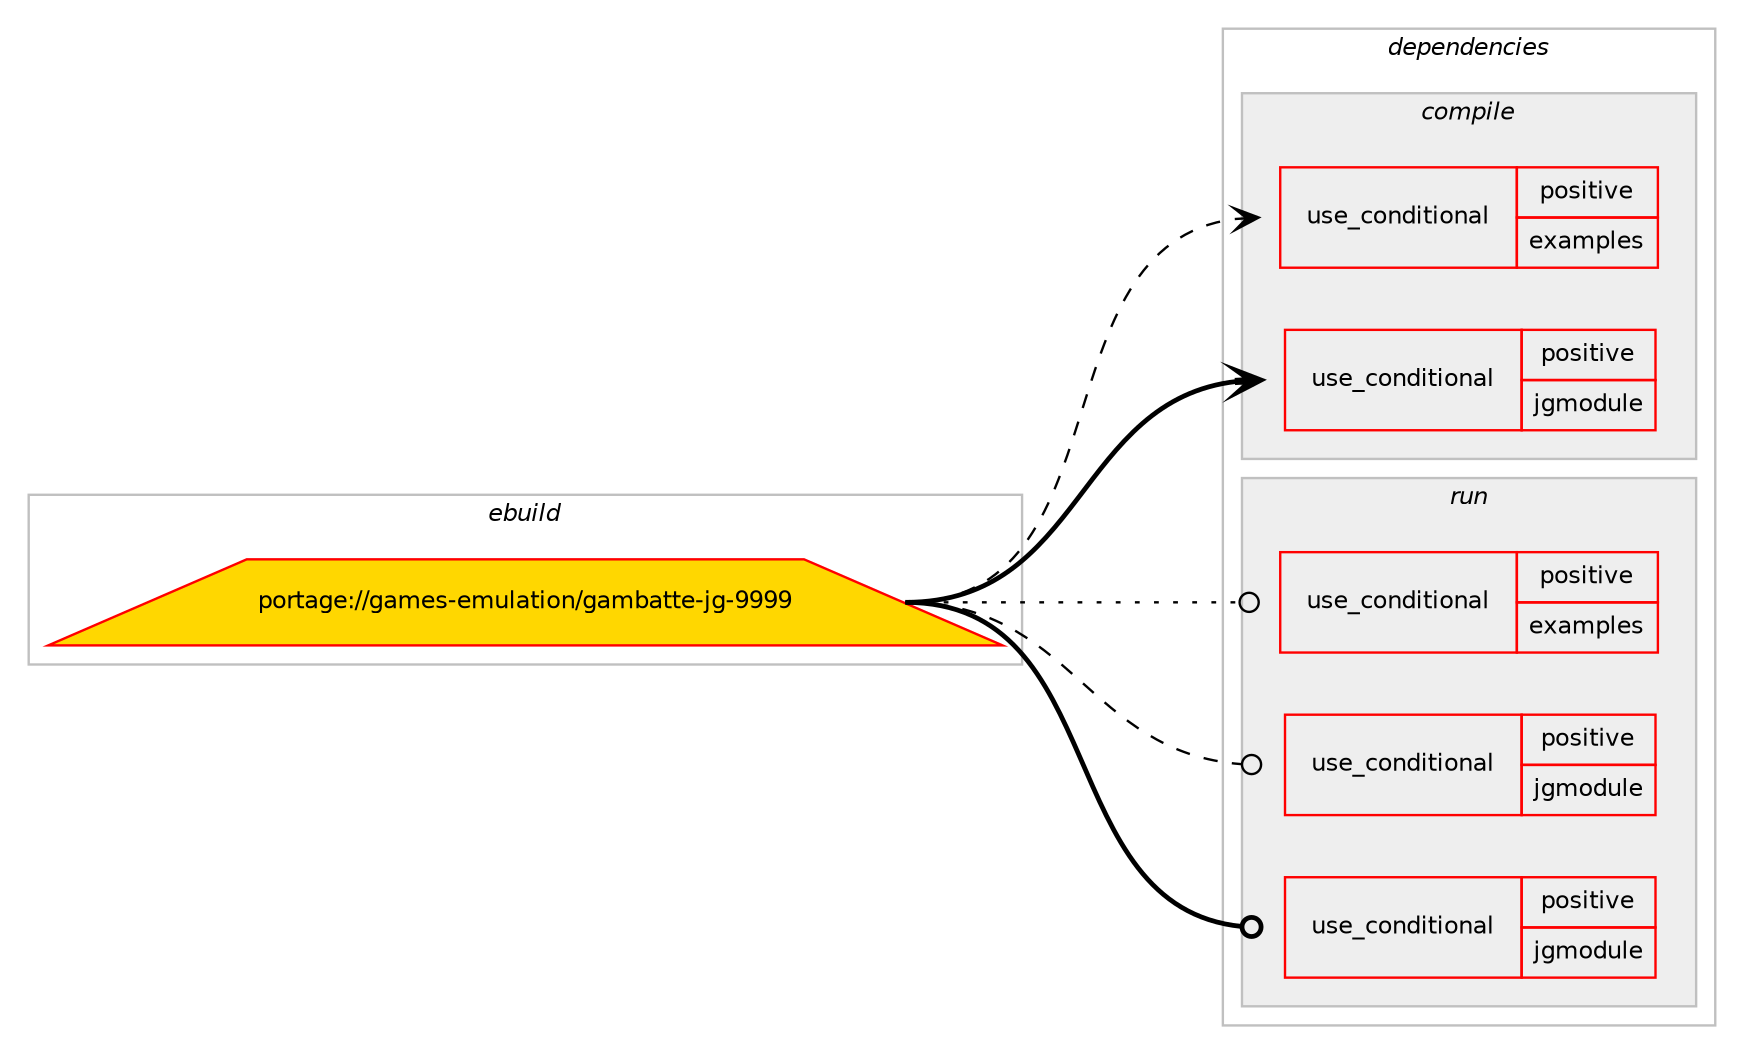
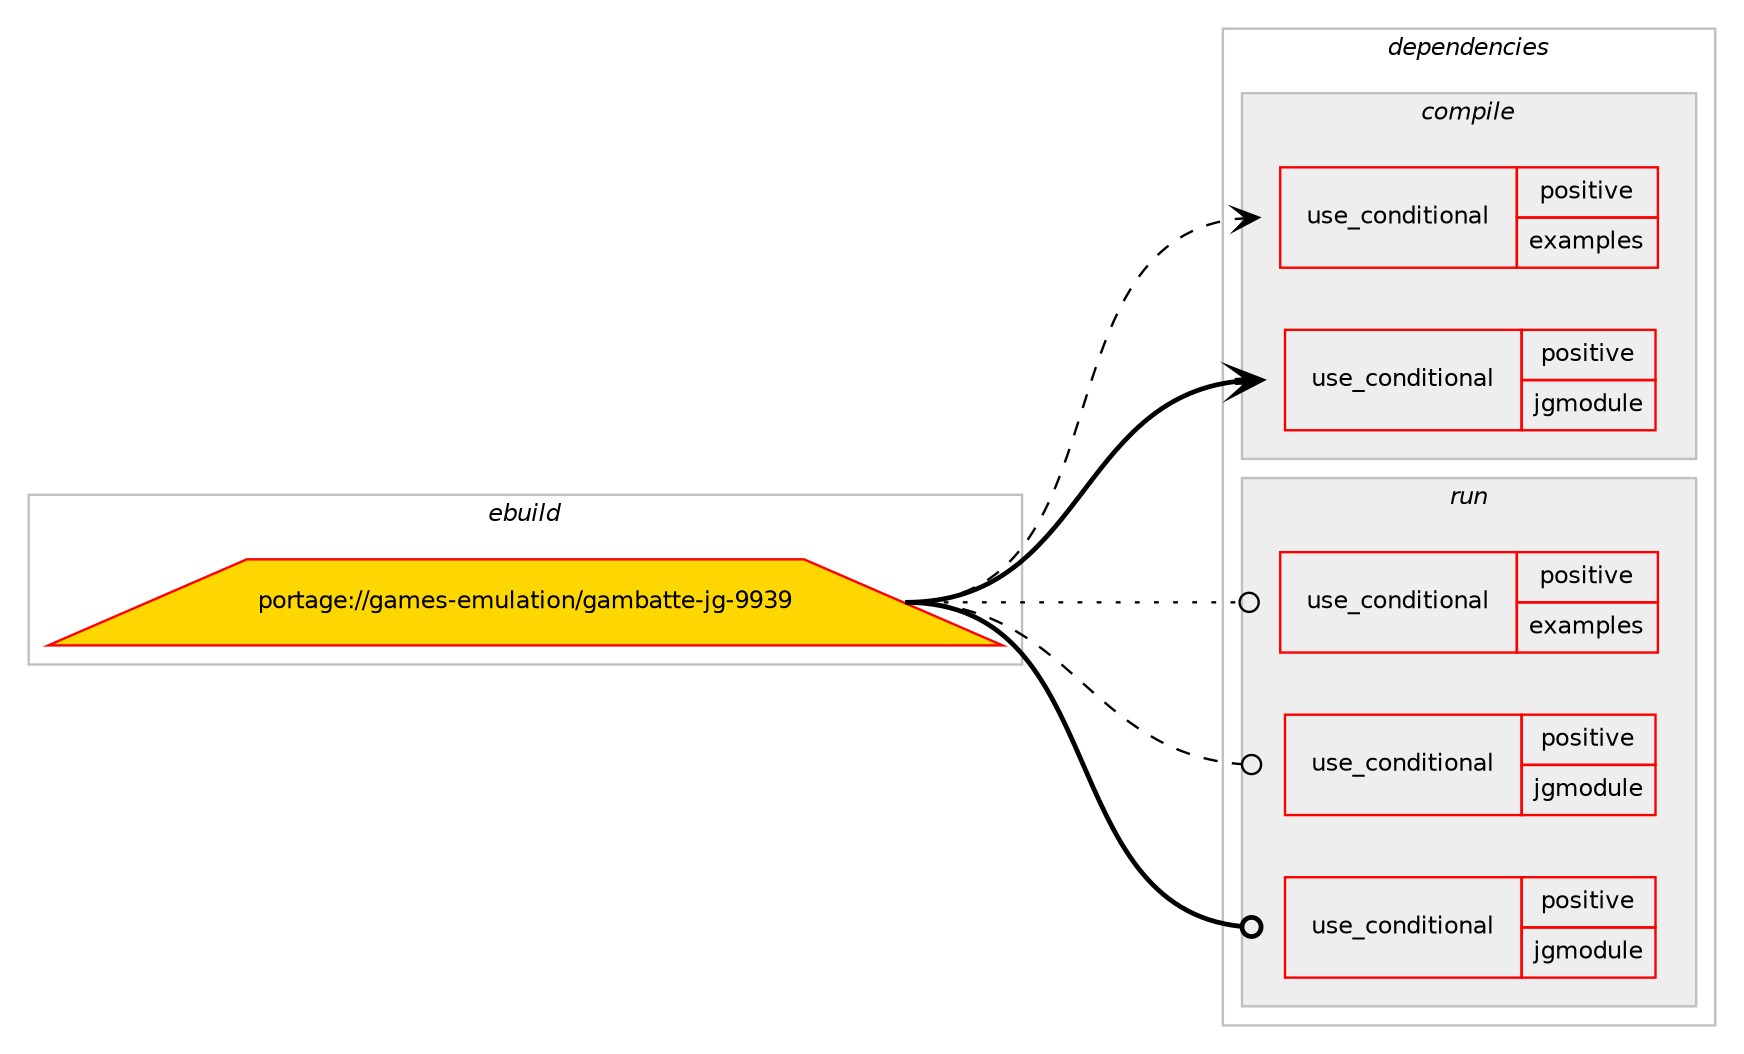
node "portage://games-emulation/gambatte-jg-9999": label "portage://games-emulation/gambatte-jg-9999" -> "portage://games-emulation/gambatte-jg-9939"
